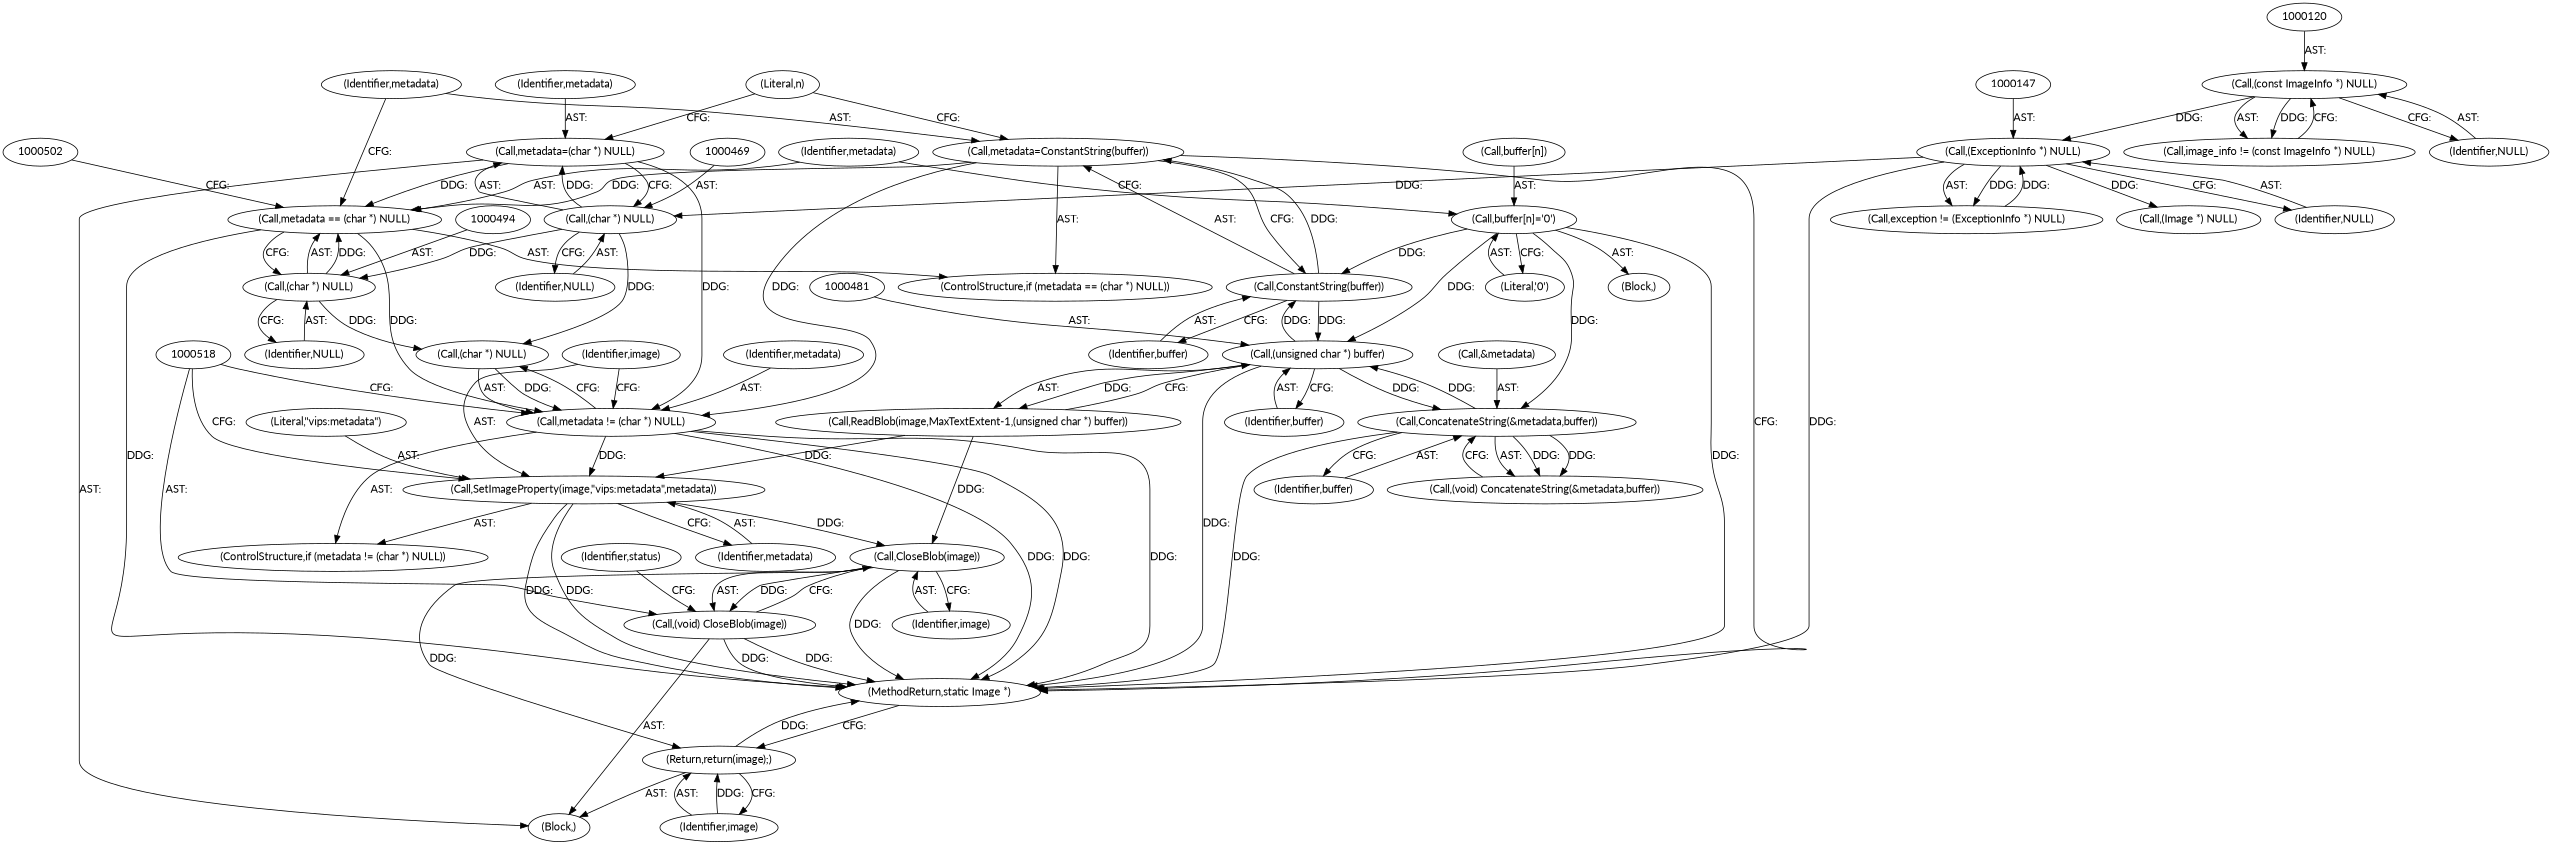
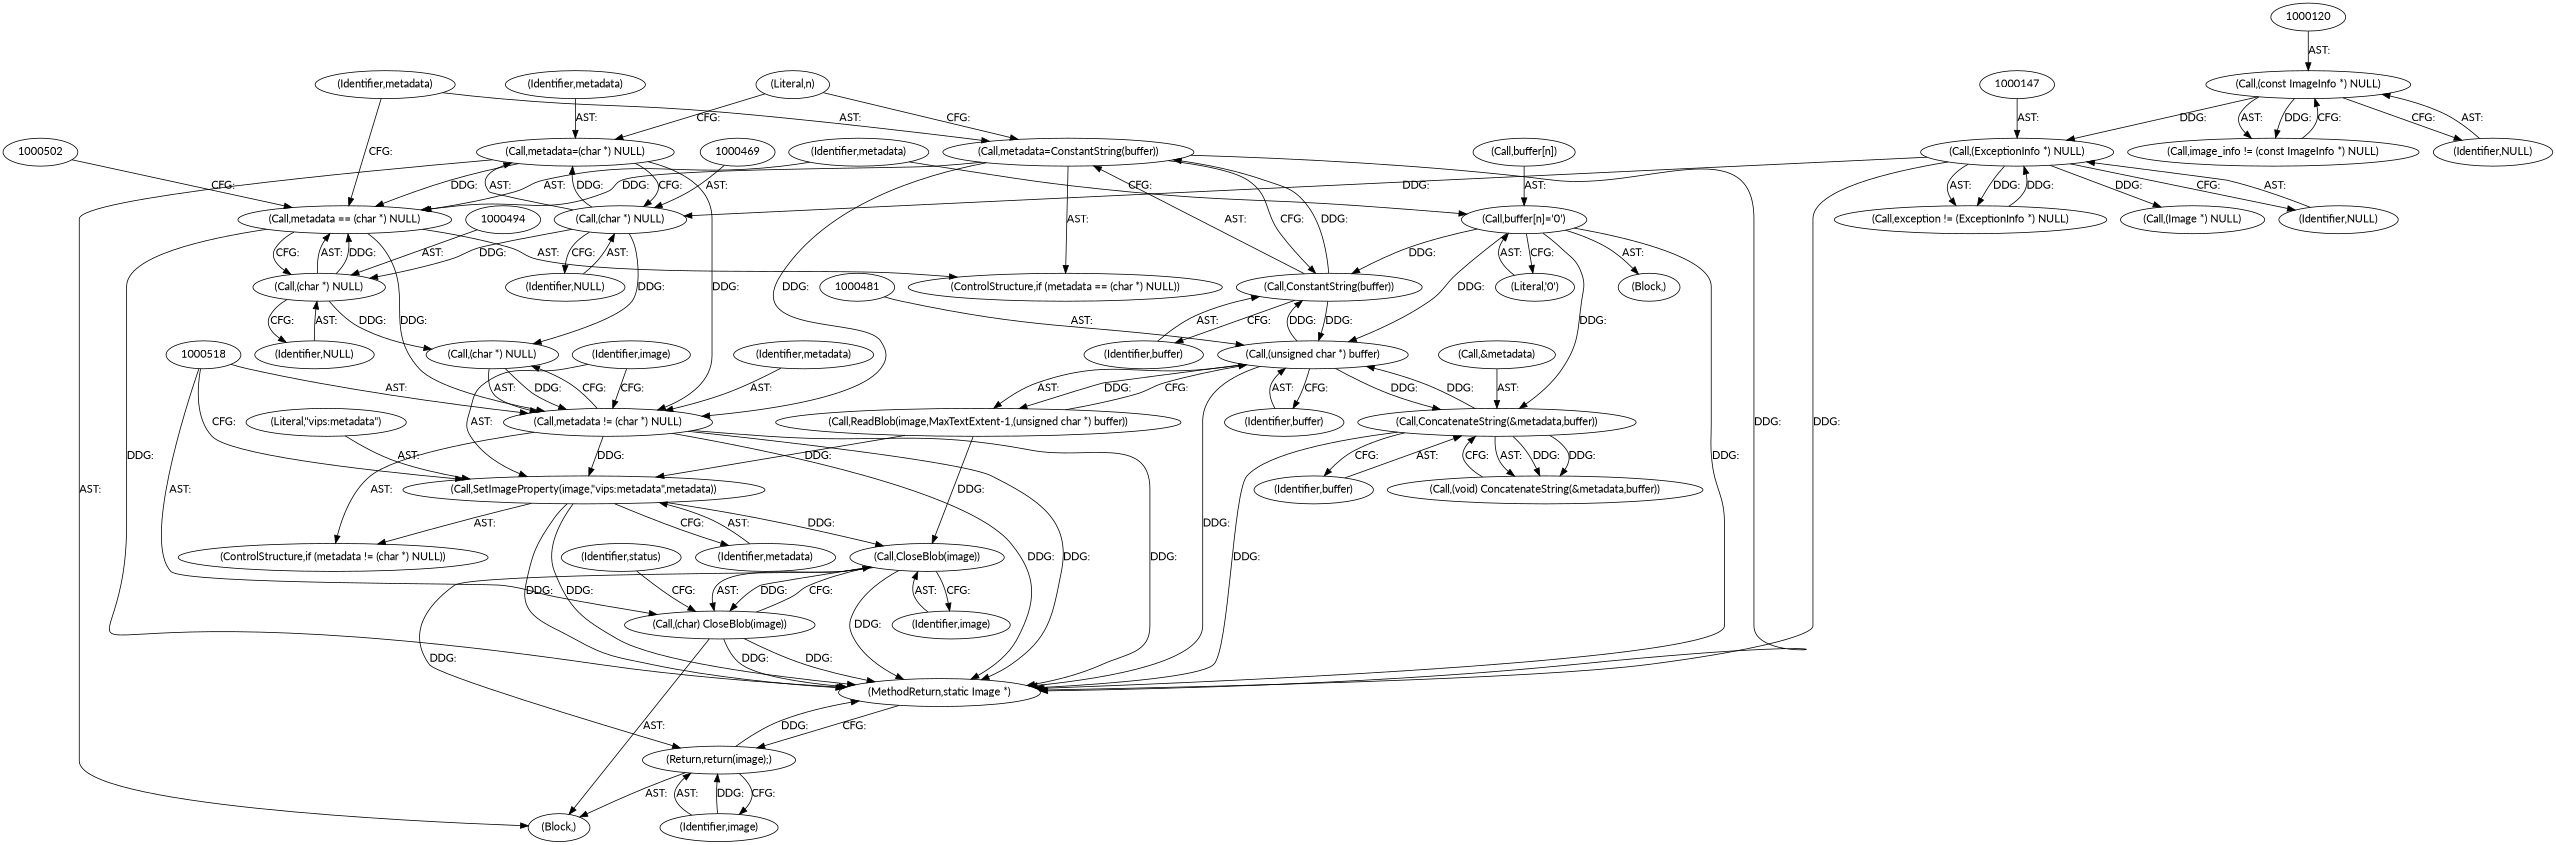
edge "1000518" -> "(Call,metadata != (char *) NULL)": label "CFG: " -> "AST: "
edge "(Call,metadata=ConstantString(buffer))" -> "(MethodReturn,static Image *)": label "CFG: " -> "DDG: "
node "(Call,(void) CloseBlob(image))": label "(Call,(void) CloseBlob(image))" -> "(Call,(char) CloseBlob(image))"
